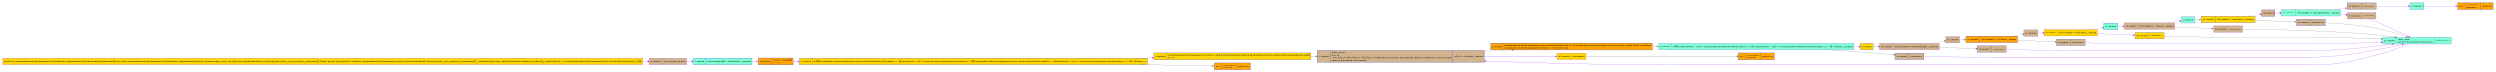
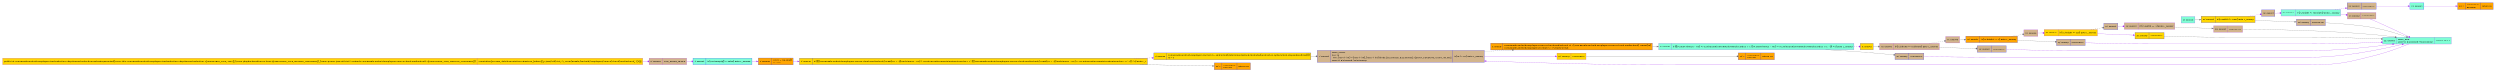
edge "16: 0x0057" -> "17: 0x0059": removed
node "15: 0x0054": fillcolor aquamarine -> tan
